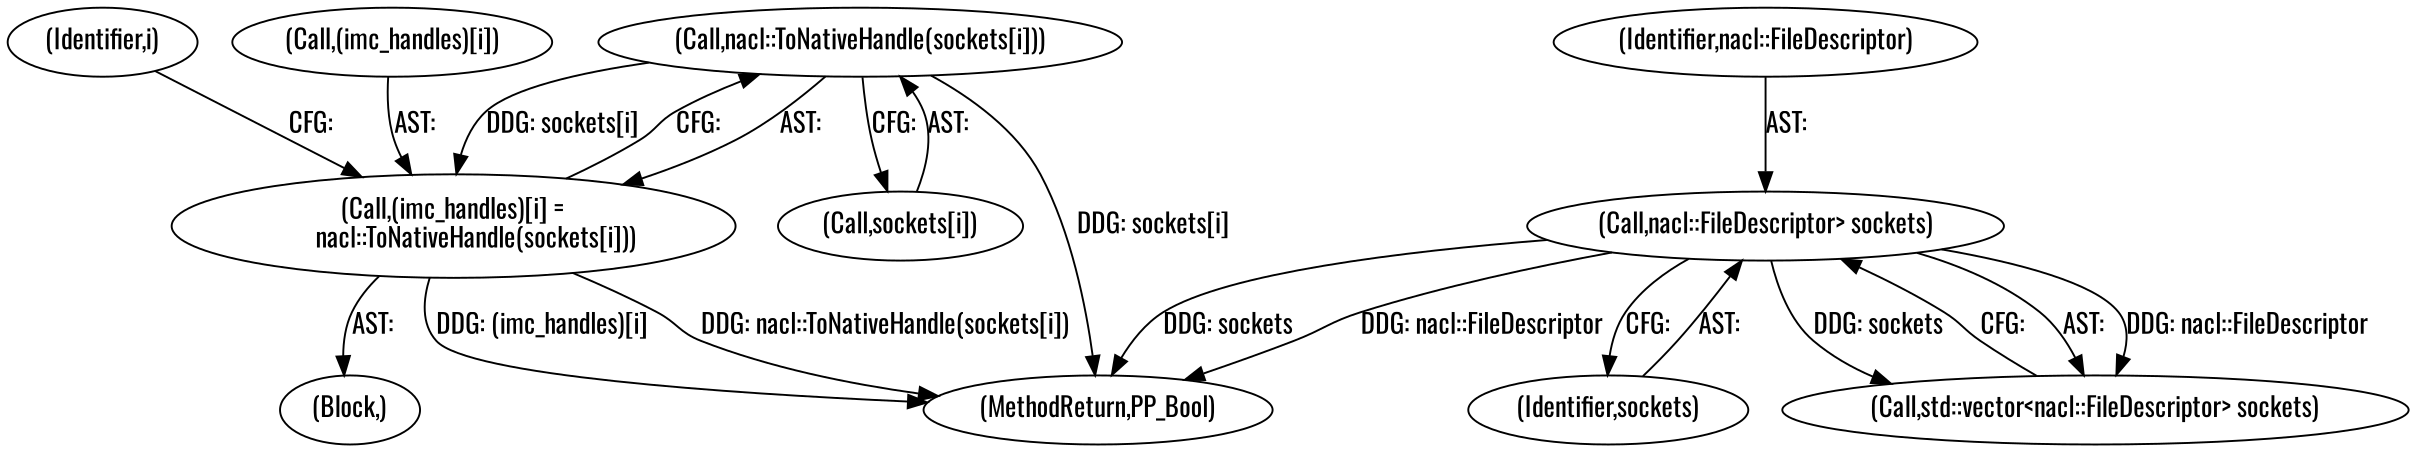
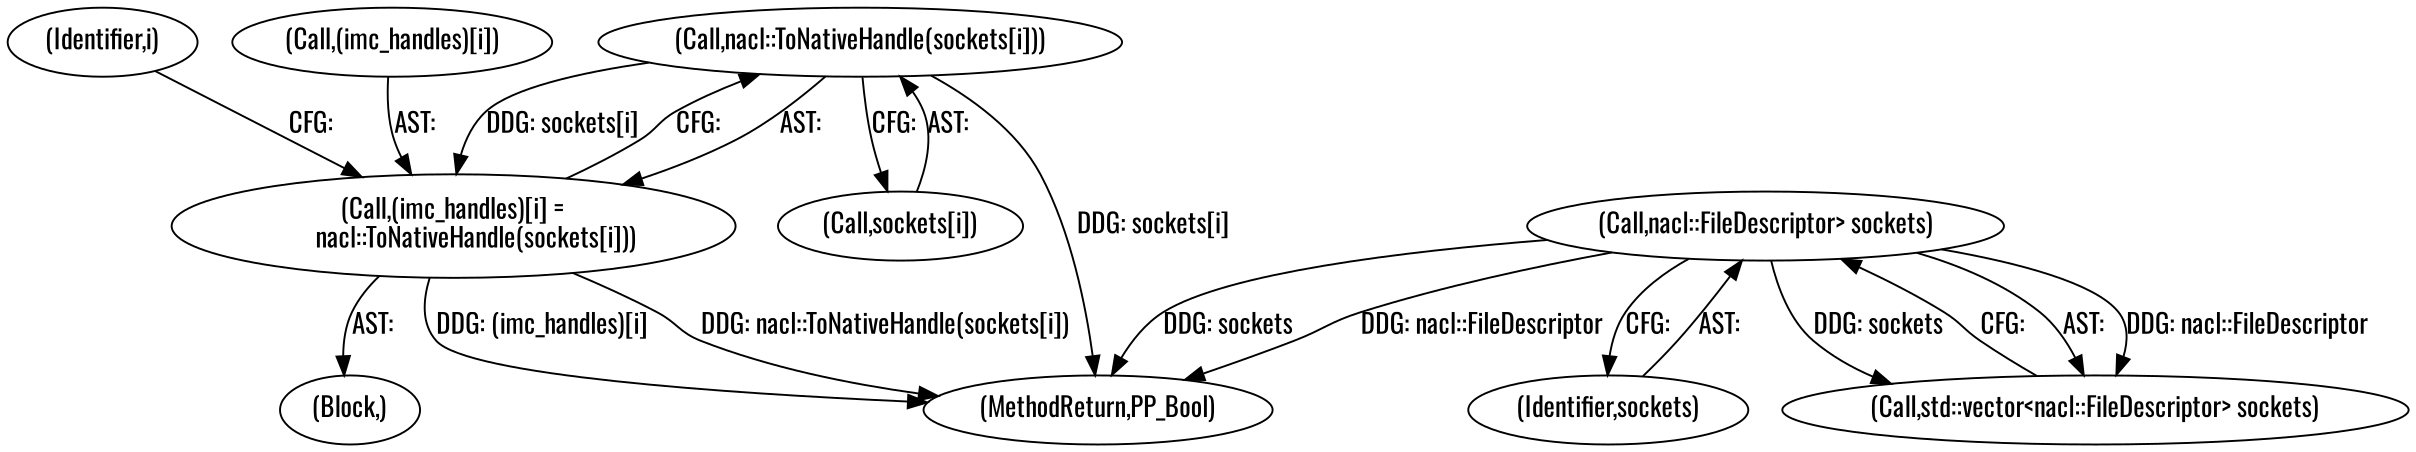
node "(Identifier,nacl::FileDescriptor)": removed
